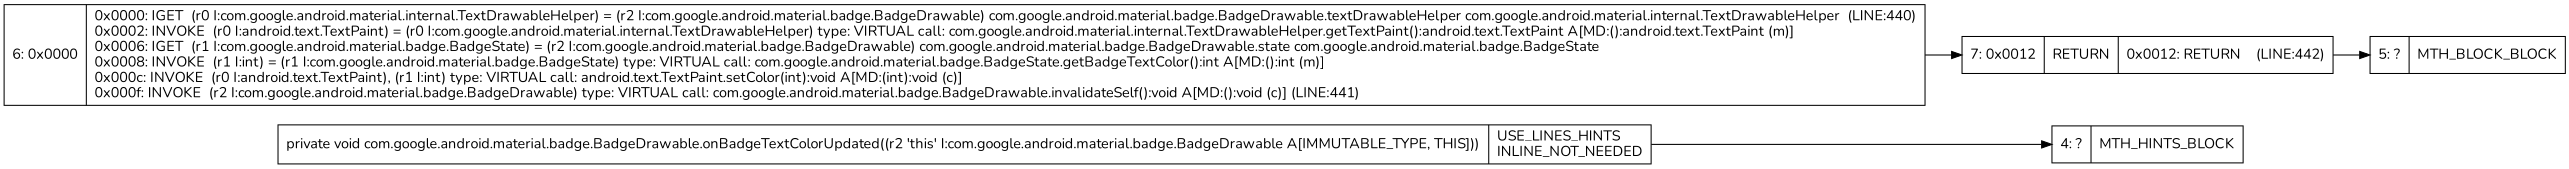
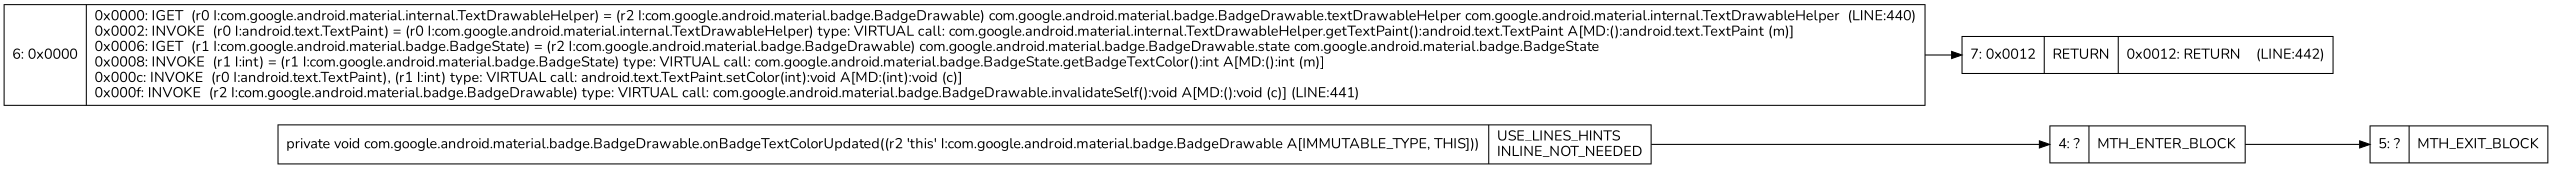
node "5: ?": text "MTH_BLOCK_BLOCK" -> "MTH_EXIT_BLOCK"
edge "7: 0x0012" -> "5: ?": now "4: ?" -> "5: ?"
node "4: ?": text "MTH_HINTS_BLOCK" -> "MTH_ENTER_BLOCK"
